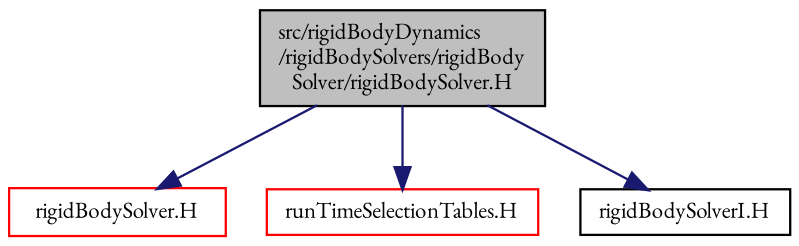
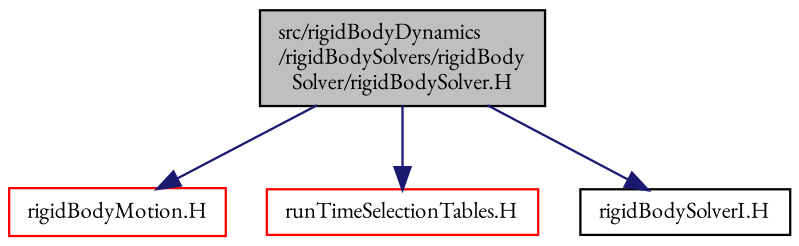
node "rigidBodySolver.H": label "rigidBodySolver.H" -> "rigidBodyMotion.H"
